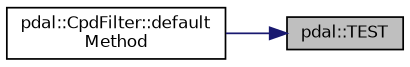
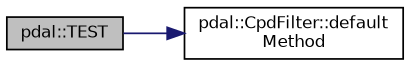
edge "pdal::CpdFilter::default Method" -> "pdal::TEST": reversed
